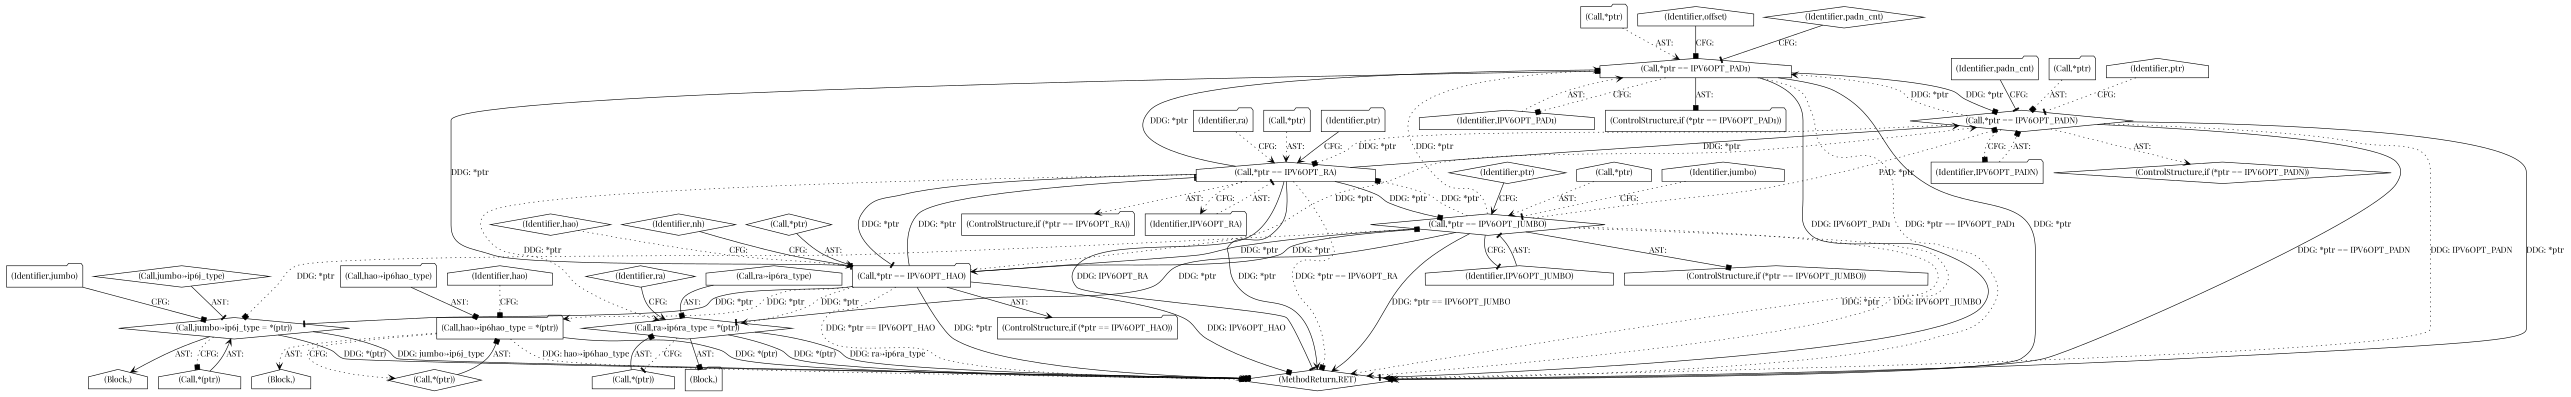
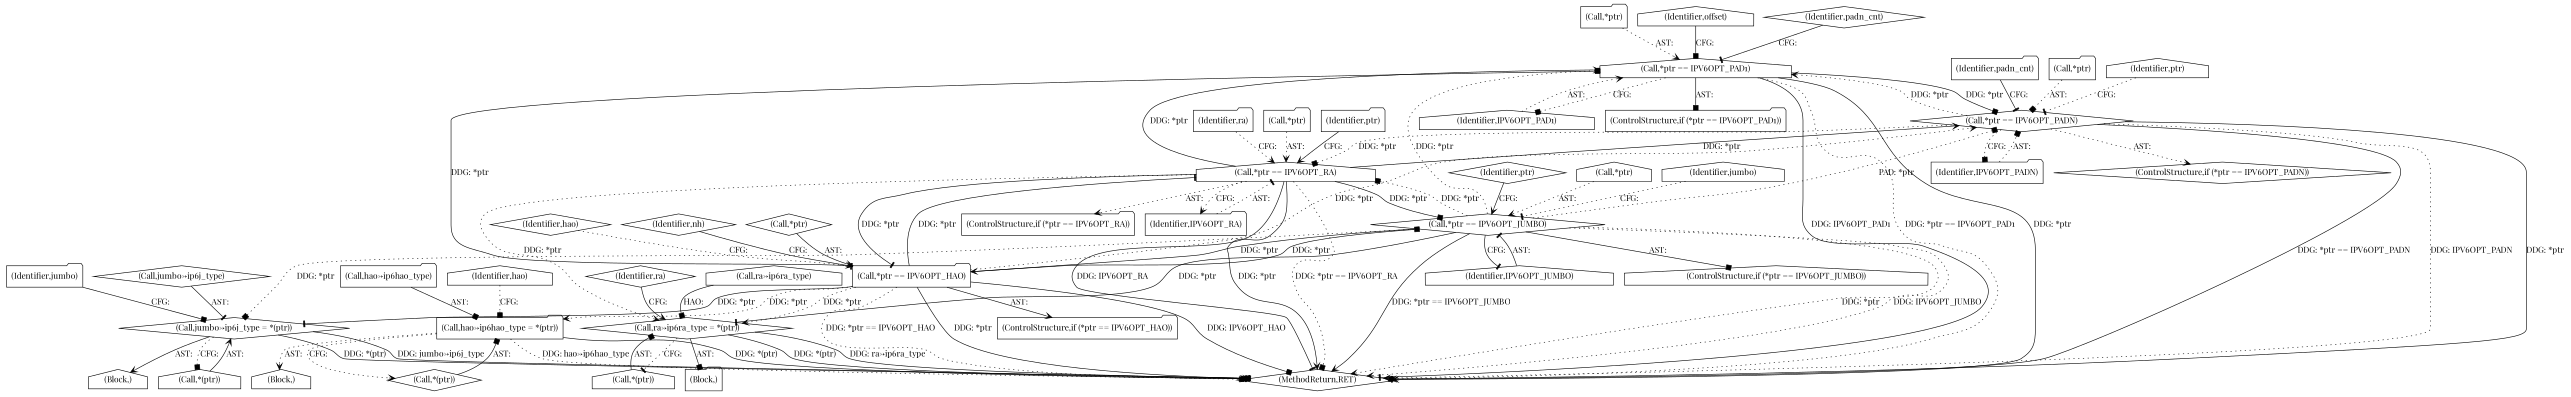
edge "(Call,ra->ip6ra_type)" -> "(Call,ra->ip6ra_type = *(ptr))": label "AST: " -> "HAO: "
